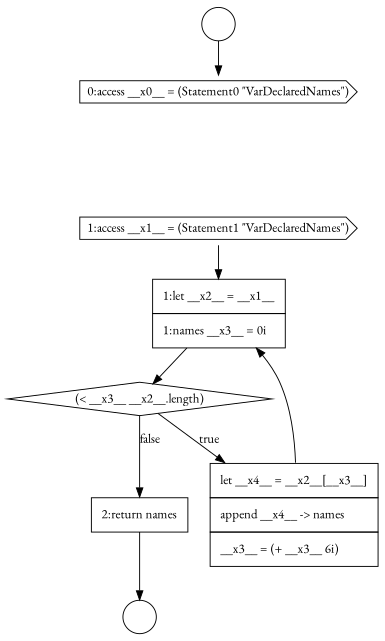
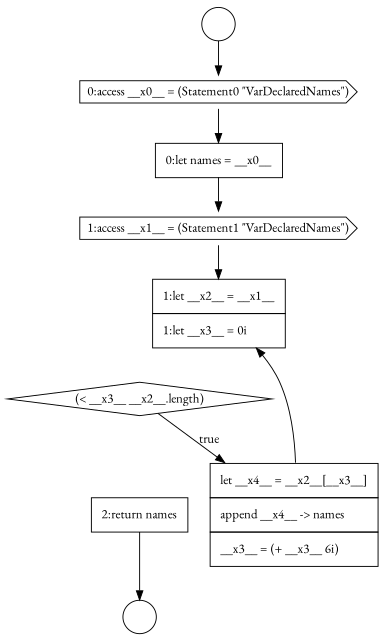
node "0:let names = __x0__": added
node "1:let __x2__ = __x1__": text "1:names __x3__ = 0i" -> "1:let __x3__ = 0i"
edge "1:let __x2__ = __x1__" -> "(< __x3__ __x2__.length)": removed
edge "(< __x3__ __x2__.length)" -> "2:return names": removed, label "false"
